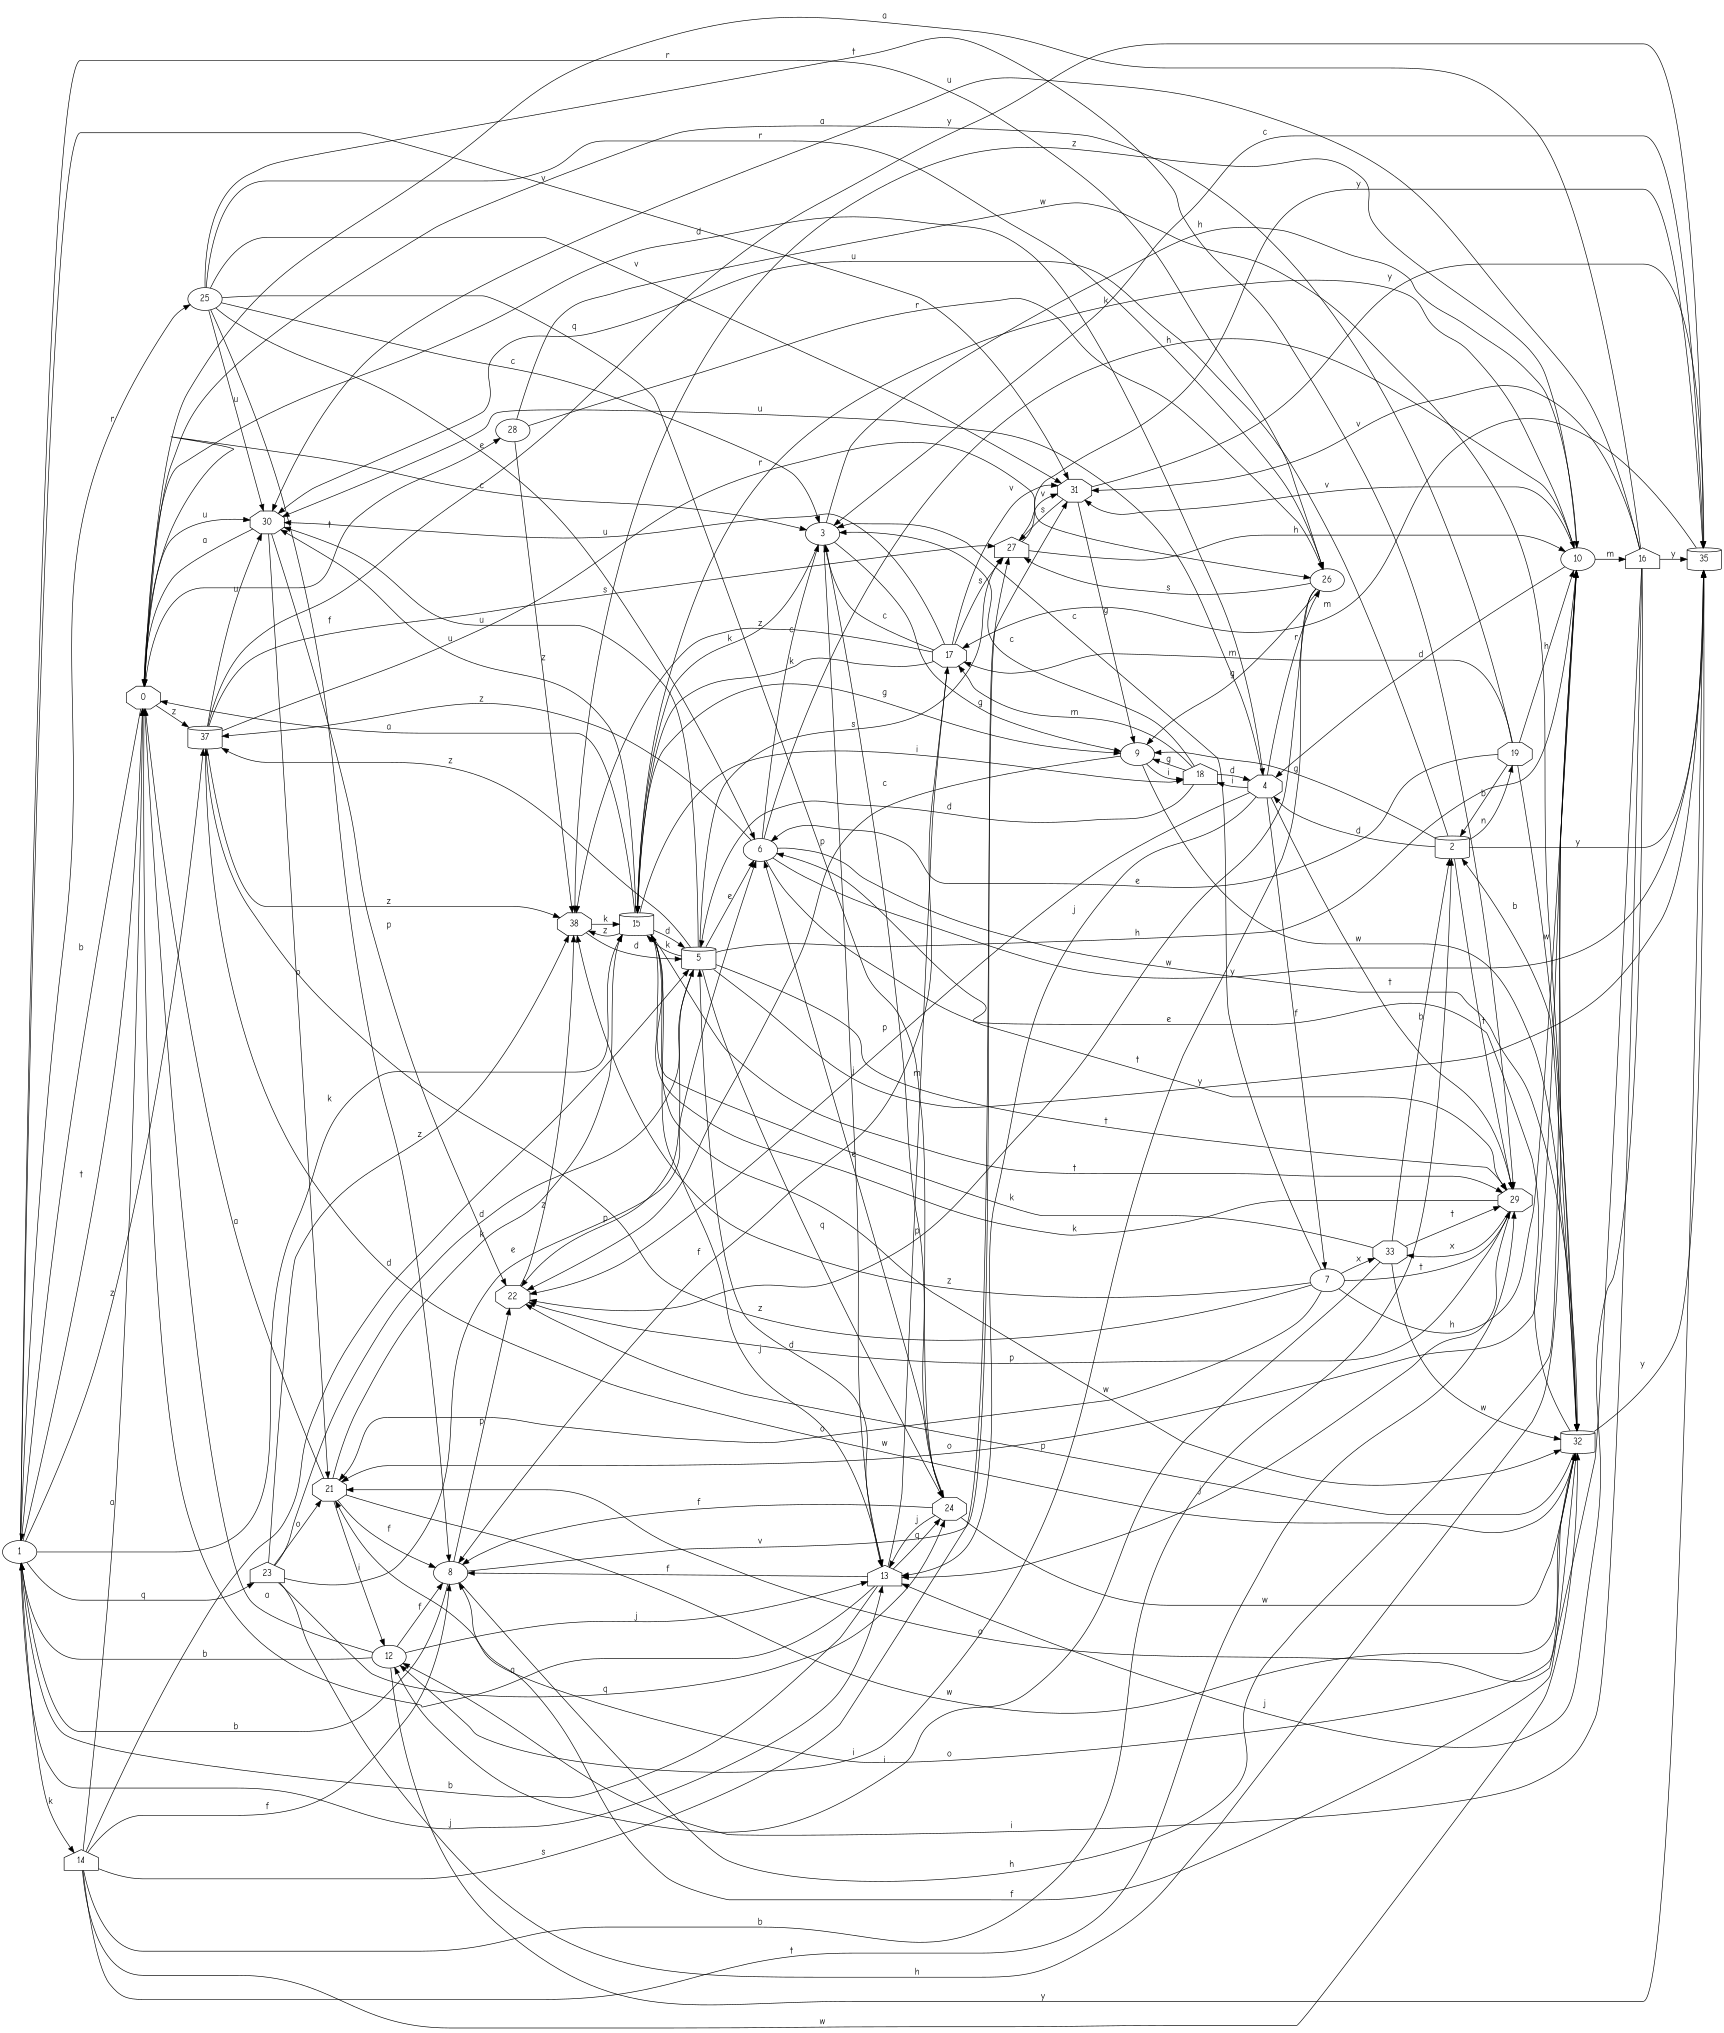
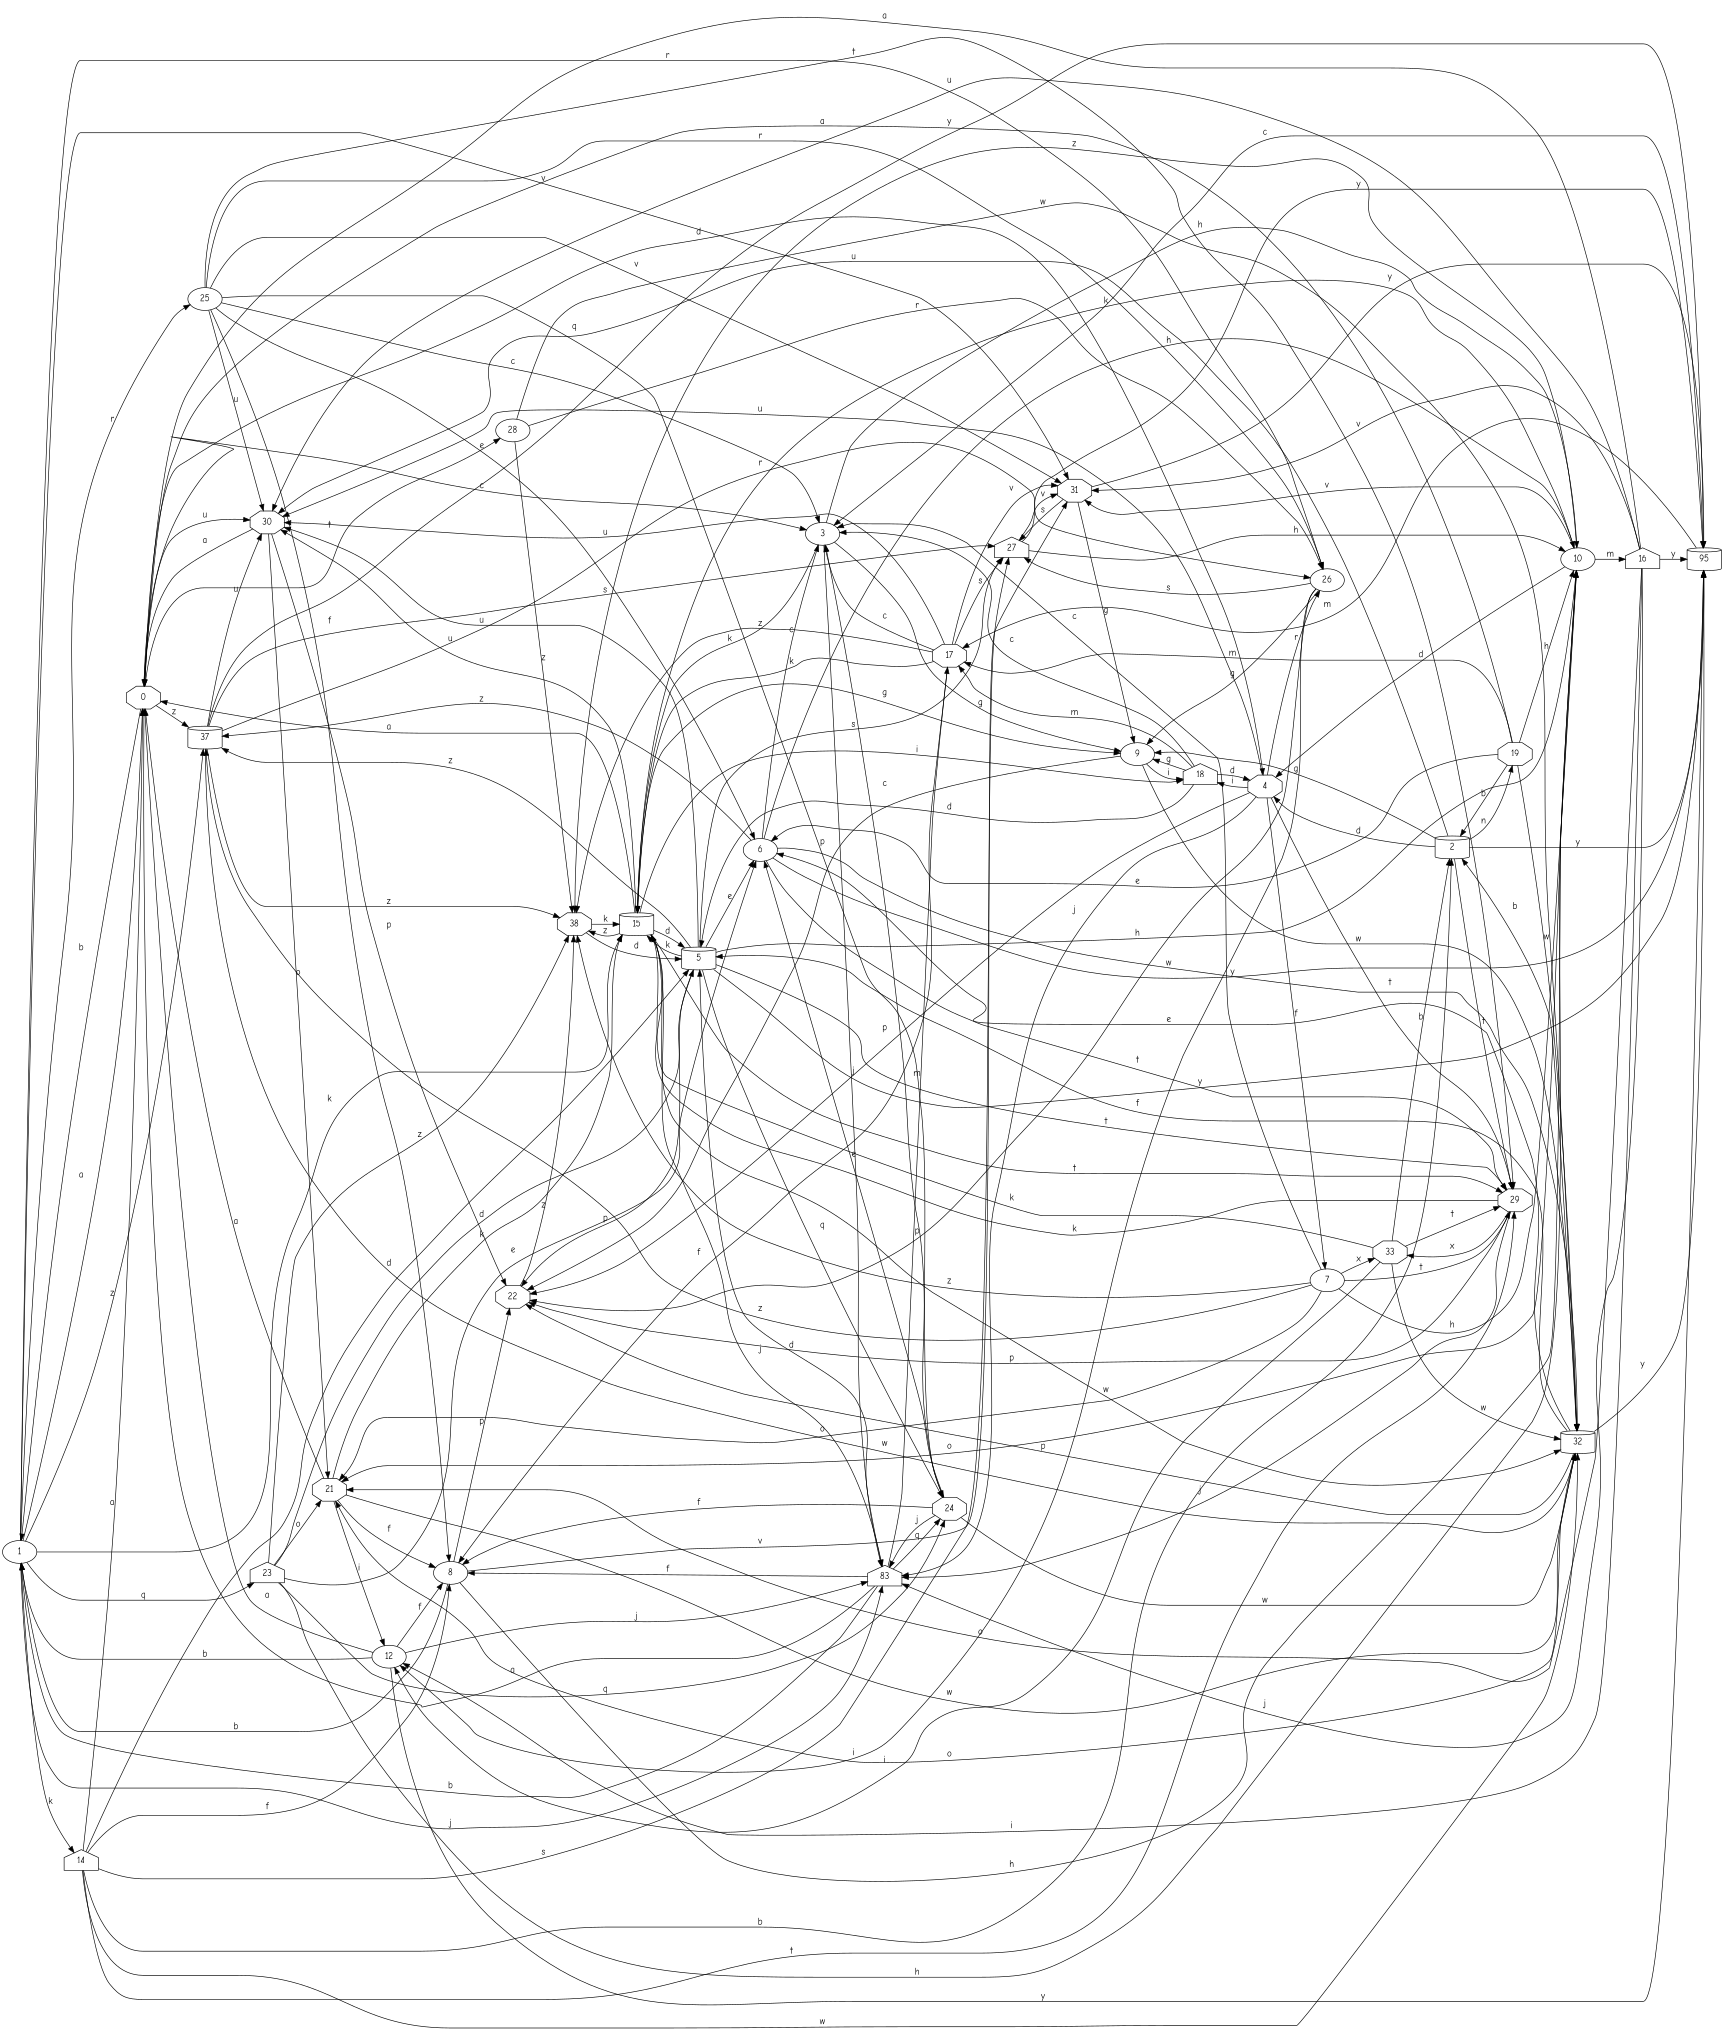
node "35": label "35" -> "95"
edge "1" -> "0": label "t" -> "a"
node "13": label "13" -> "83"
edge "32" -> "8": now "32" -> "5"
